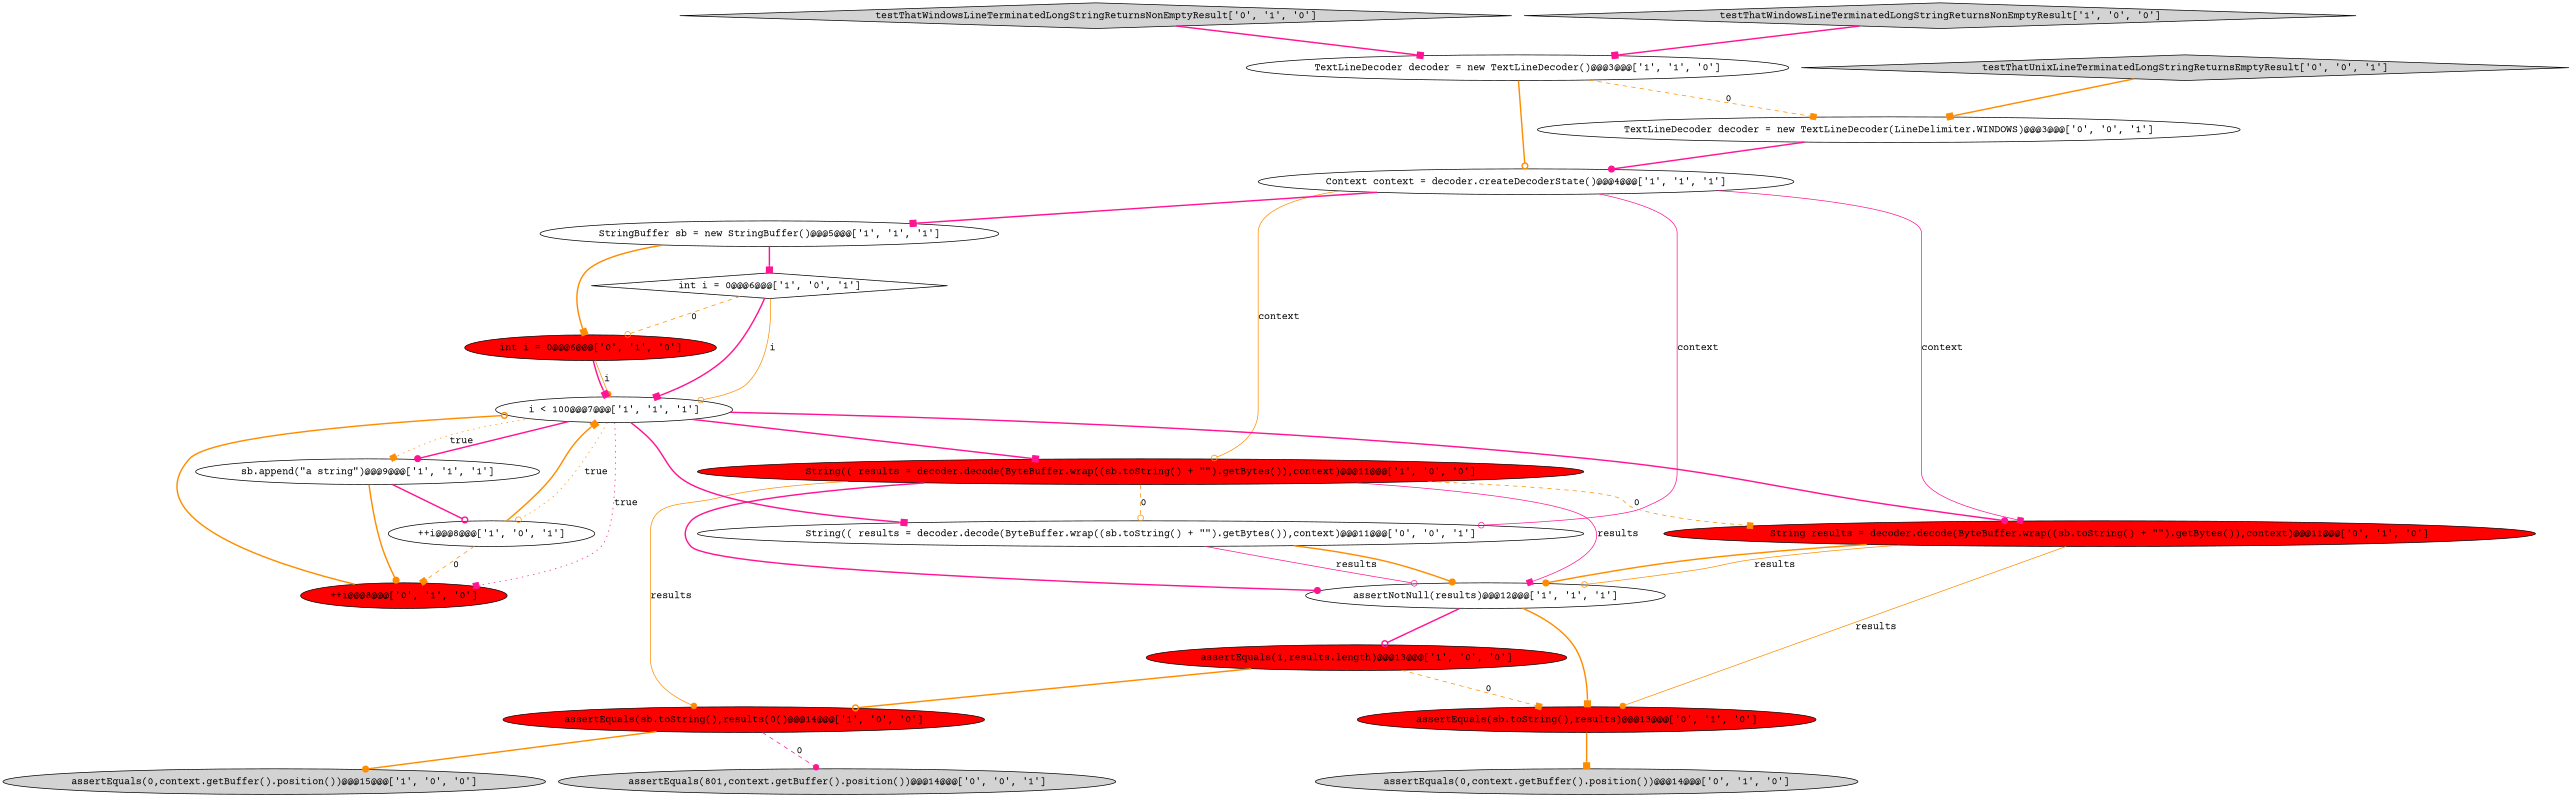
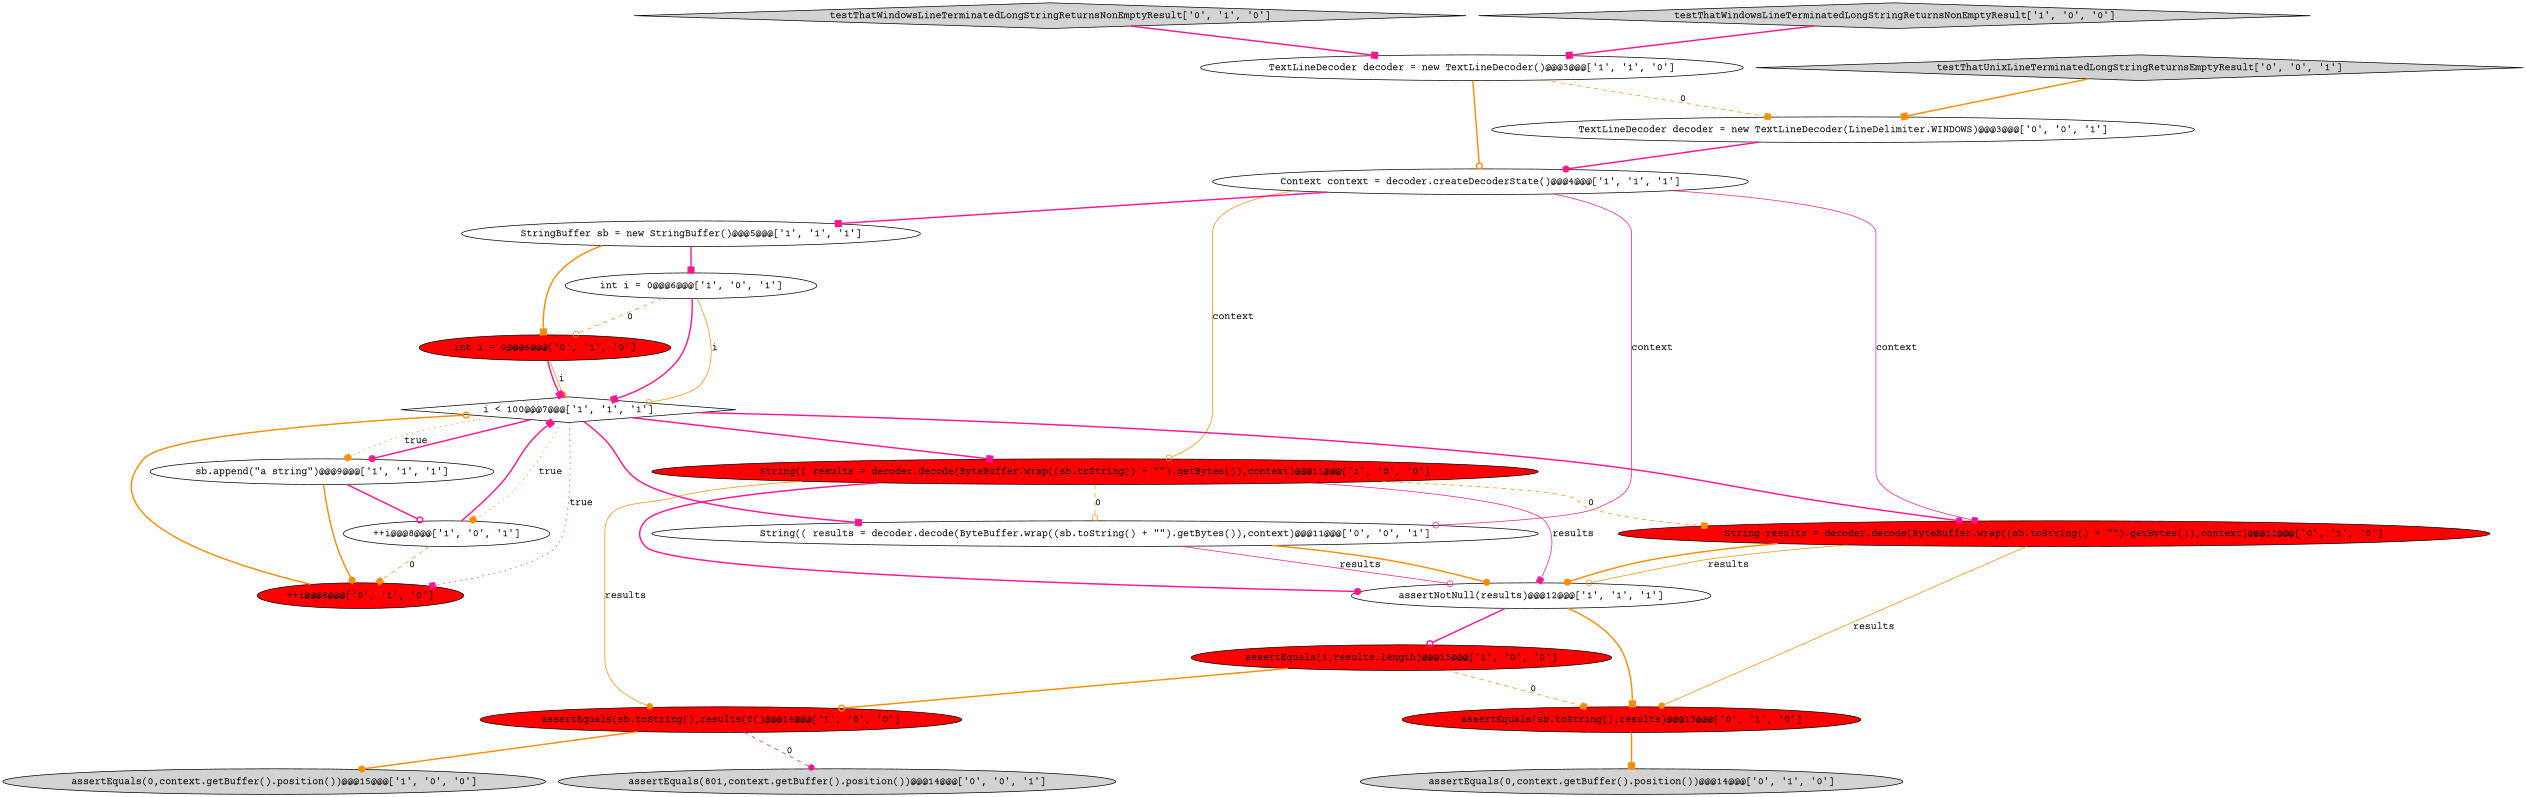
node "int i = 0@@@6@@@['1', '0', '1']": shape diamond -> ellipse
node "i < 100@@@7@@@['1', '1', '1']": shape ellipse -> diamond
edge "++i@@@8@@@['1', '0', '1']" -> "i < 100@@@7@@@['1', '1', '1']": color darkorange -> deeppink
edge "i < 100@@@7@@@['1', '1', '1']" -> "++i@@@8@@@['1', '0', '1']": arrowhead odot -> box
